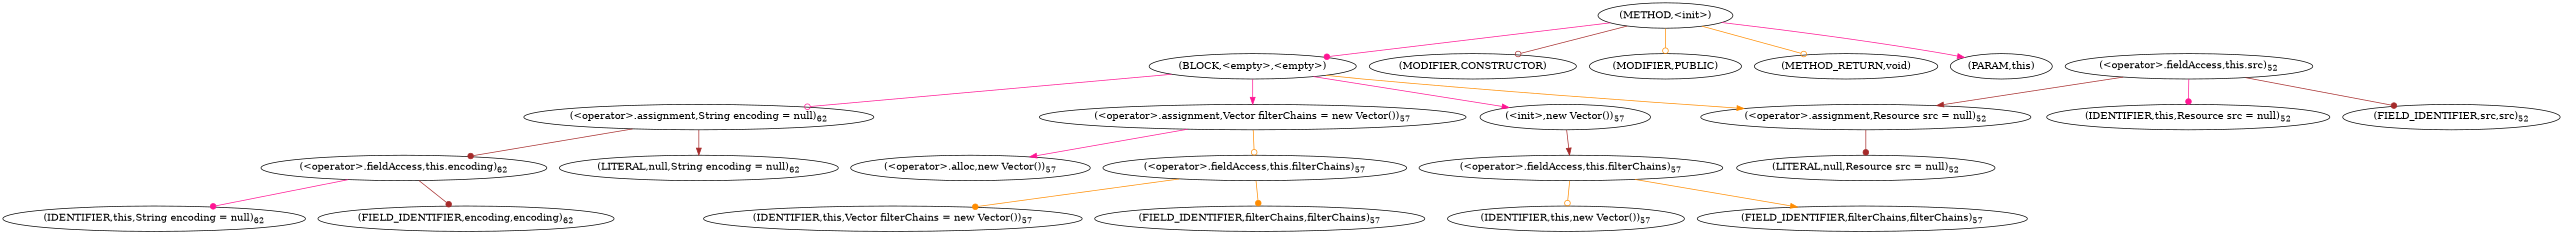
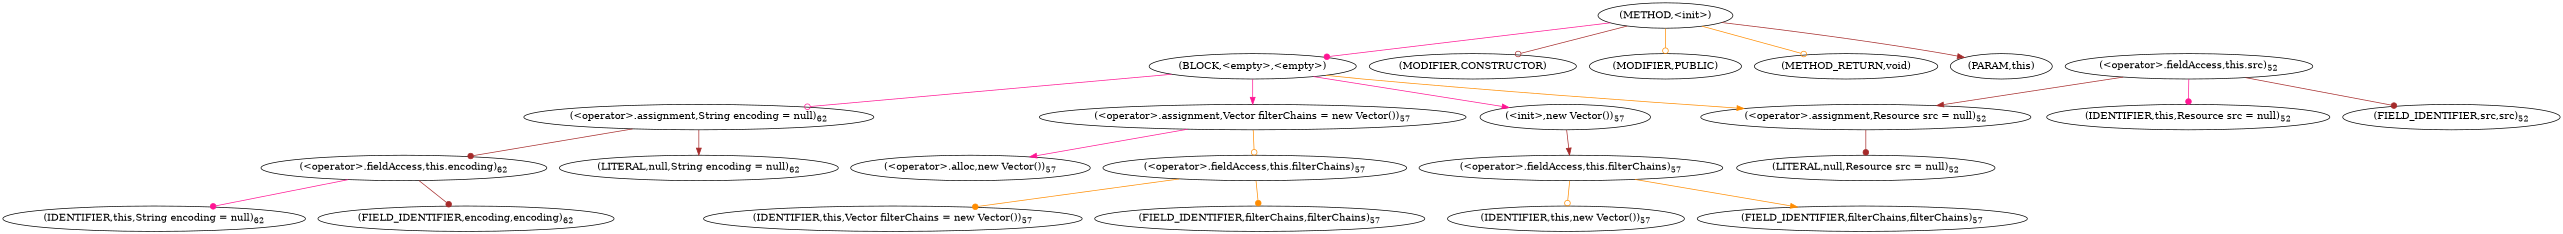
edge "(METHOD,<init>)" -> "(PARAM,this)": color deeppink -> brown
